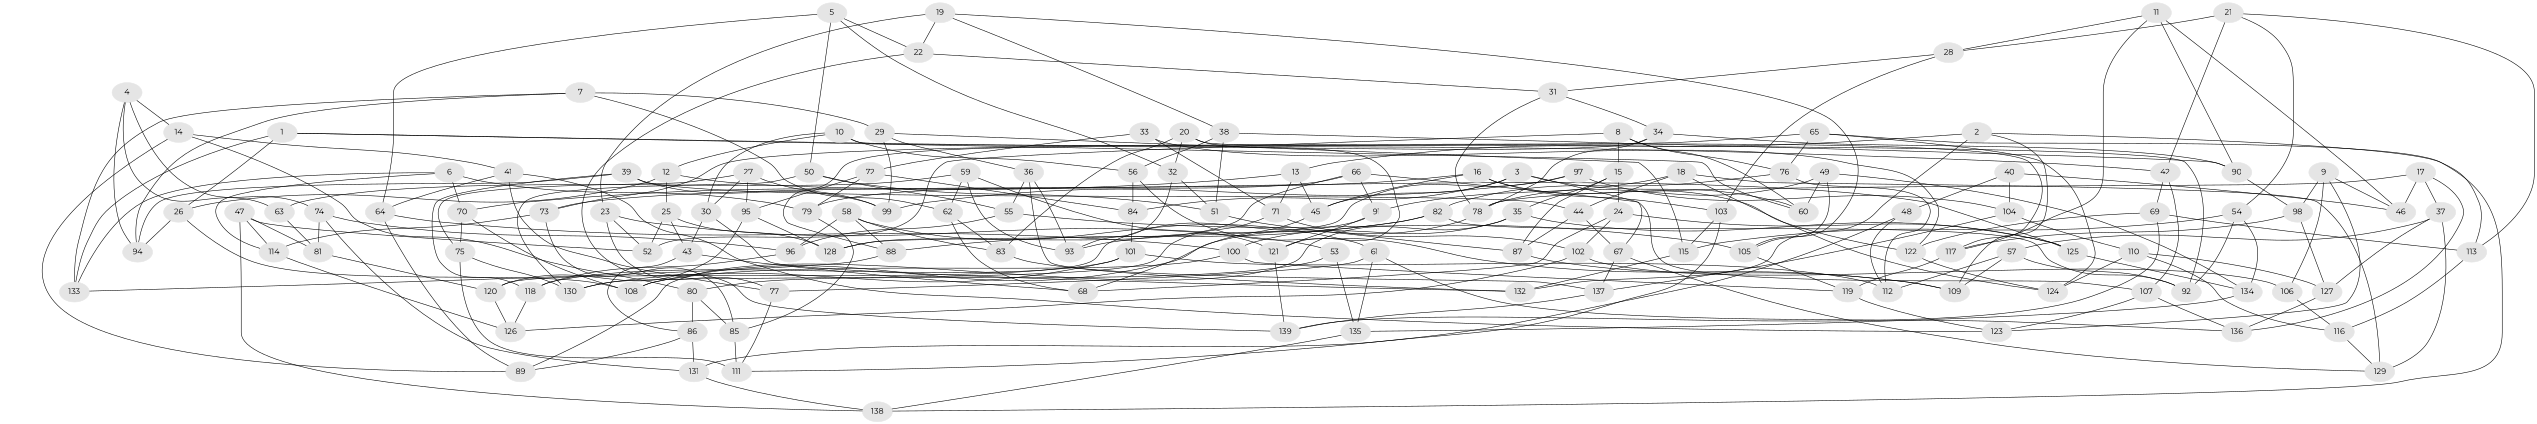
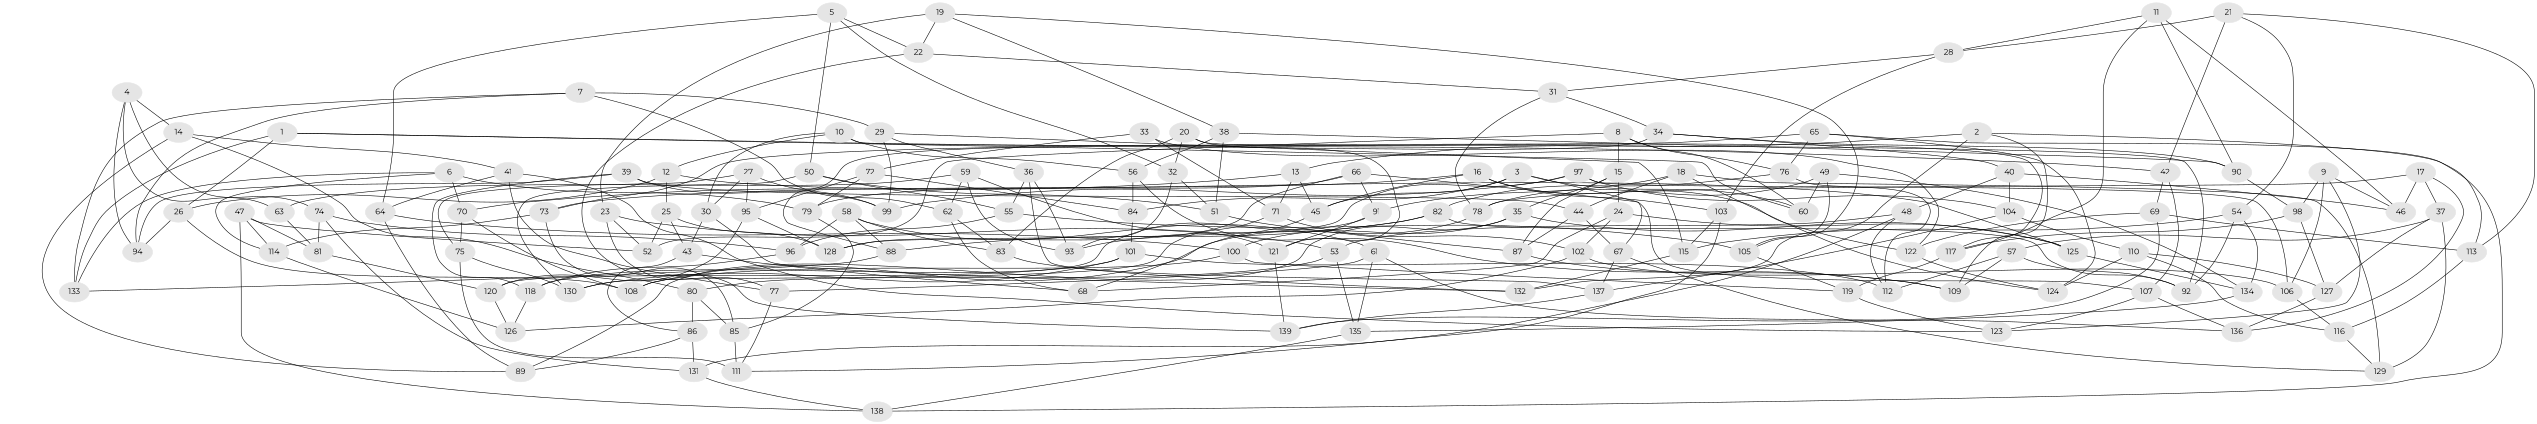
edge "34" -- "78": now "34" -- "40"
edge "97" -- "106": added
edge "48" -- "53": added
